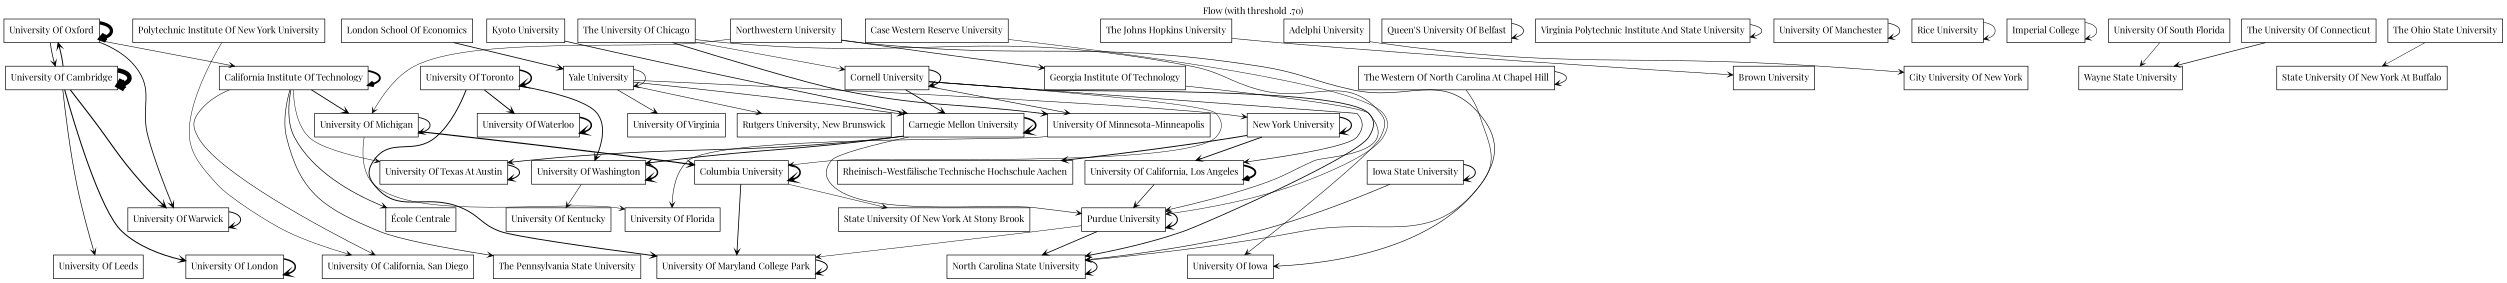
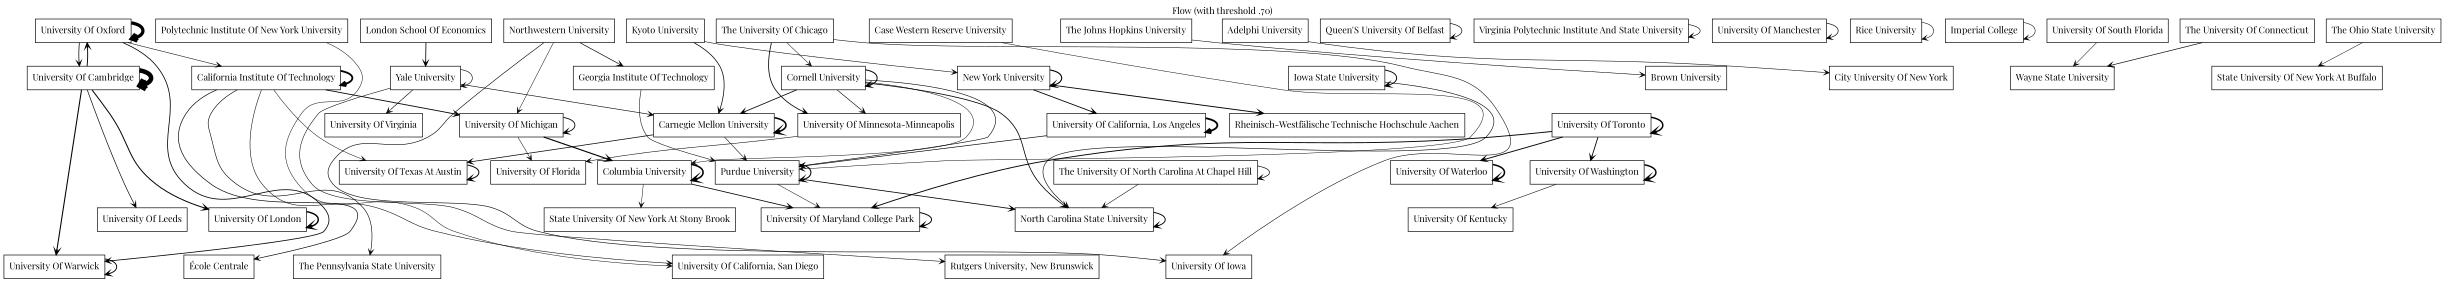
node "The Western Of North Carolina At Chapel Hill": label "The Western Of North Carolina At Chapel Hill" -> "The University Of North Carolina At Chapel Hill"
edge "Yale University" -> "New York University": now "Kyoto University" -> "New York University"
edge "Cornell University" -> "University Of California, Los Angeles": now "Cornell University" -> "Purdue University"
edge "Carnegie Mellon University" -> "University Of Washington": removed
